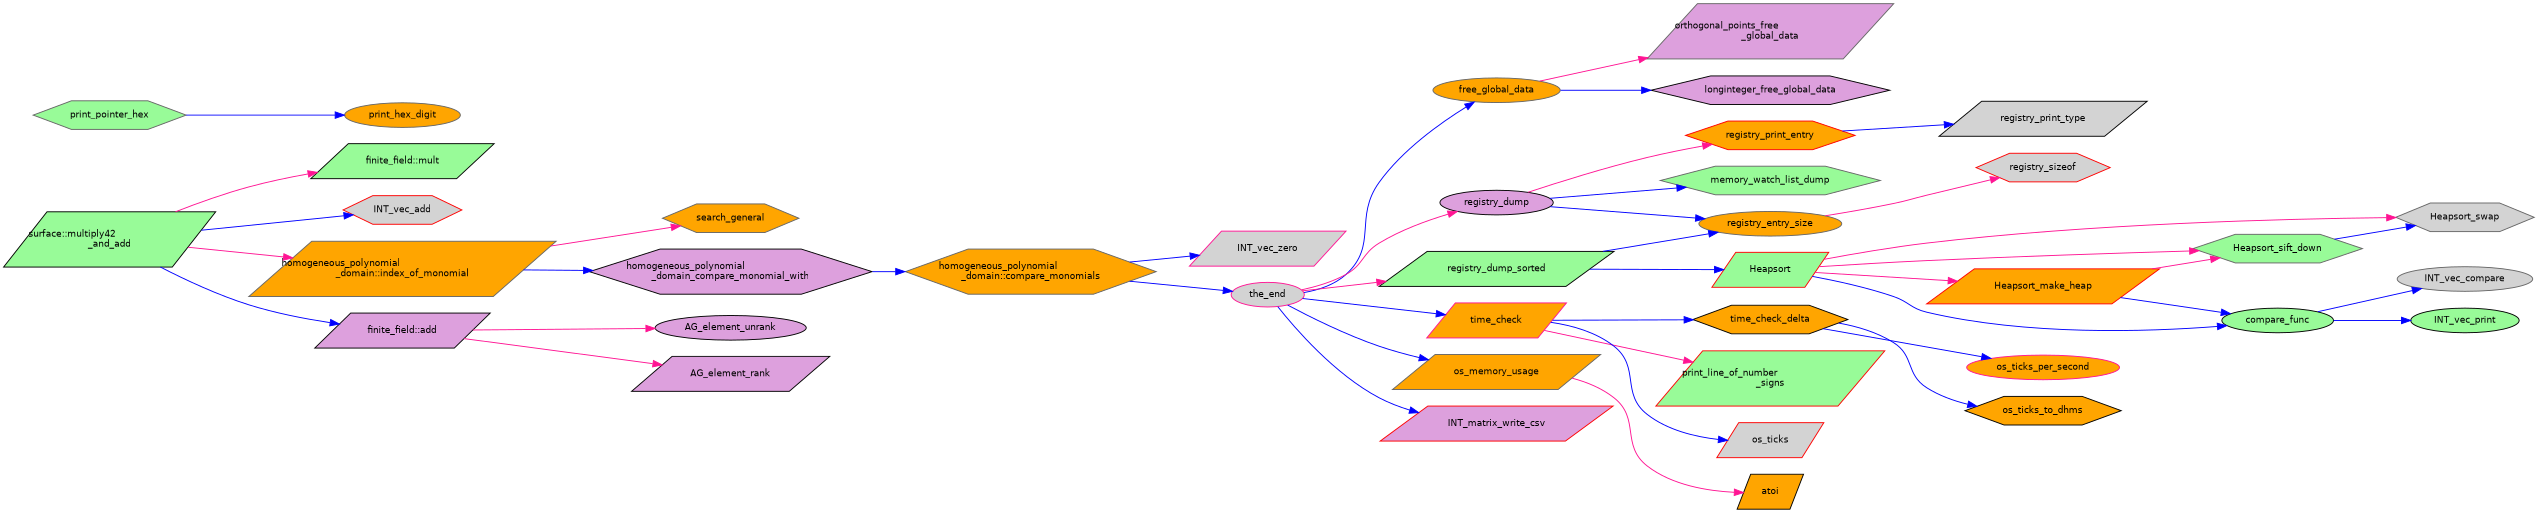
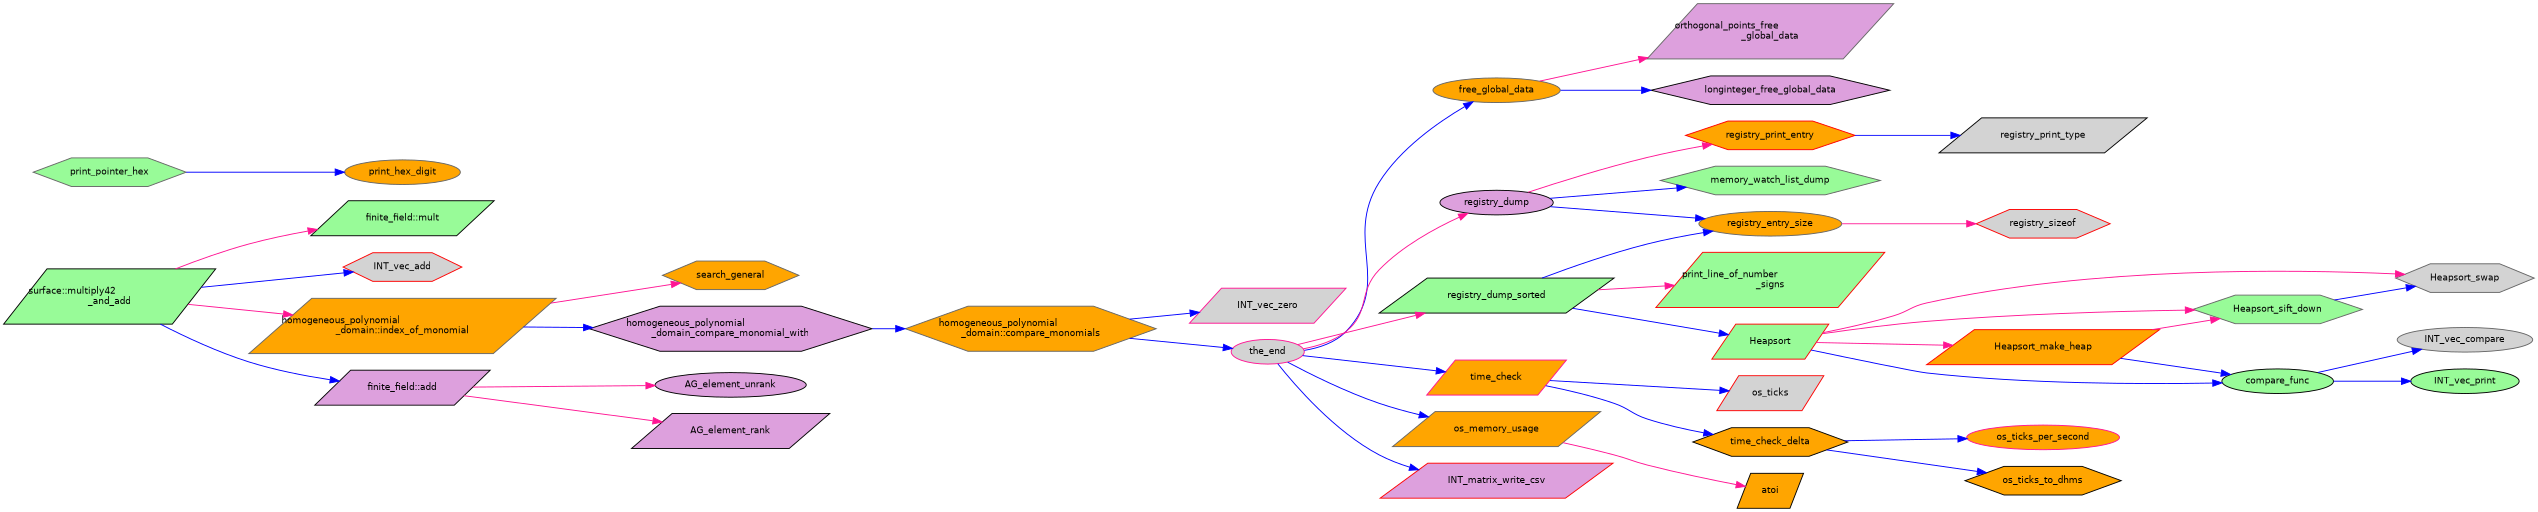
edge "time_check" -> "print_line_of_number _signs": now "registry_dump_sorted" -> "print_line_of_number _signs"
